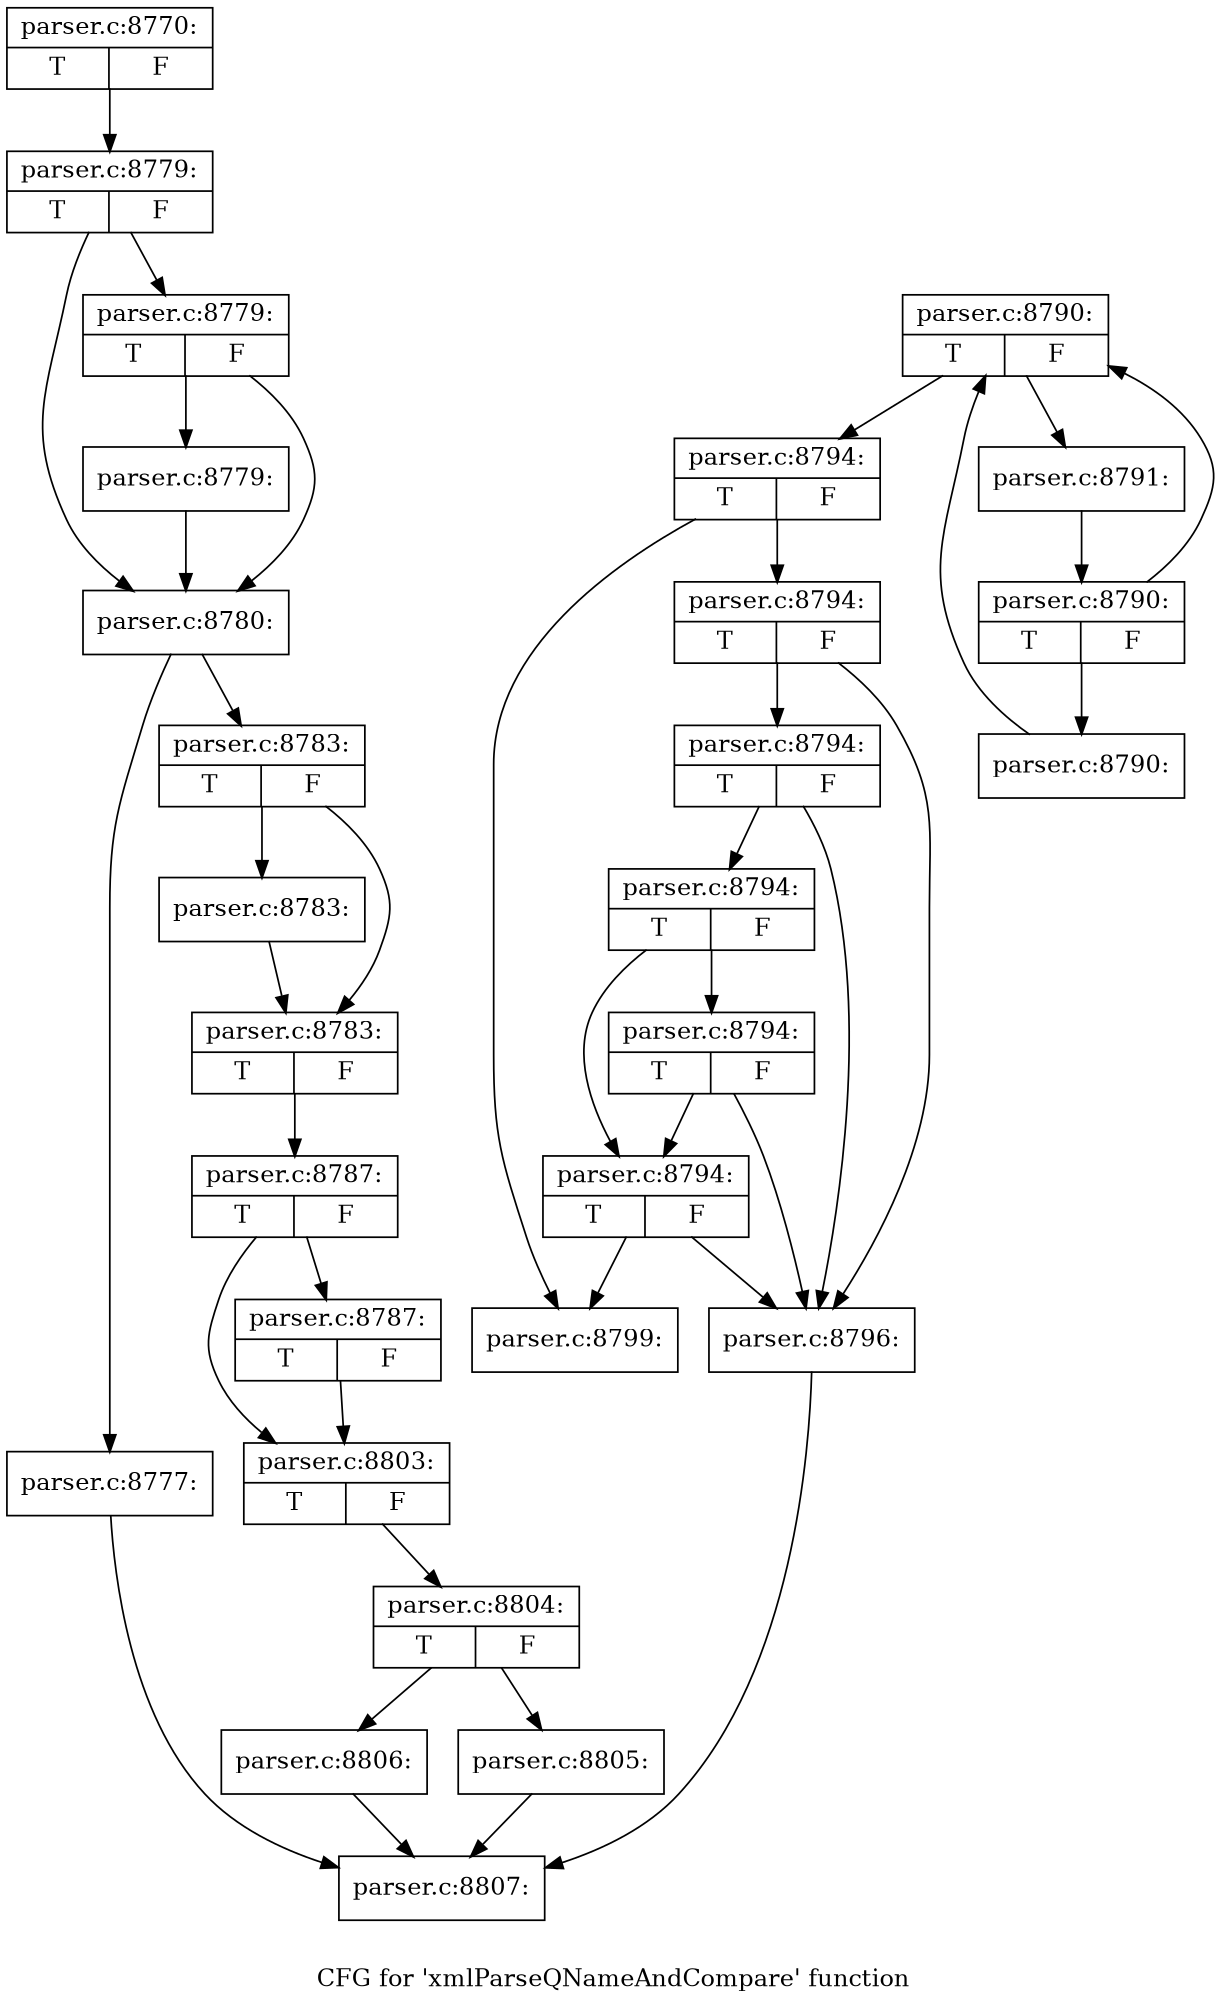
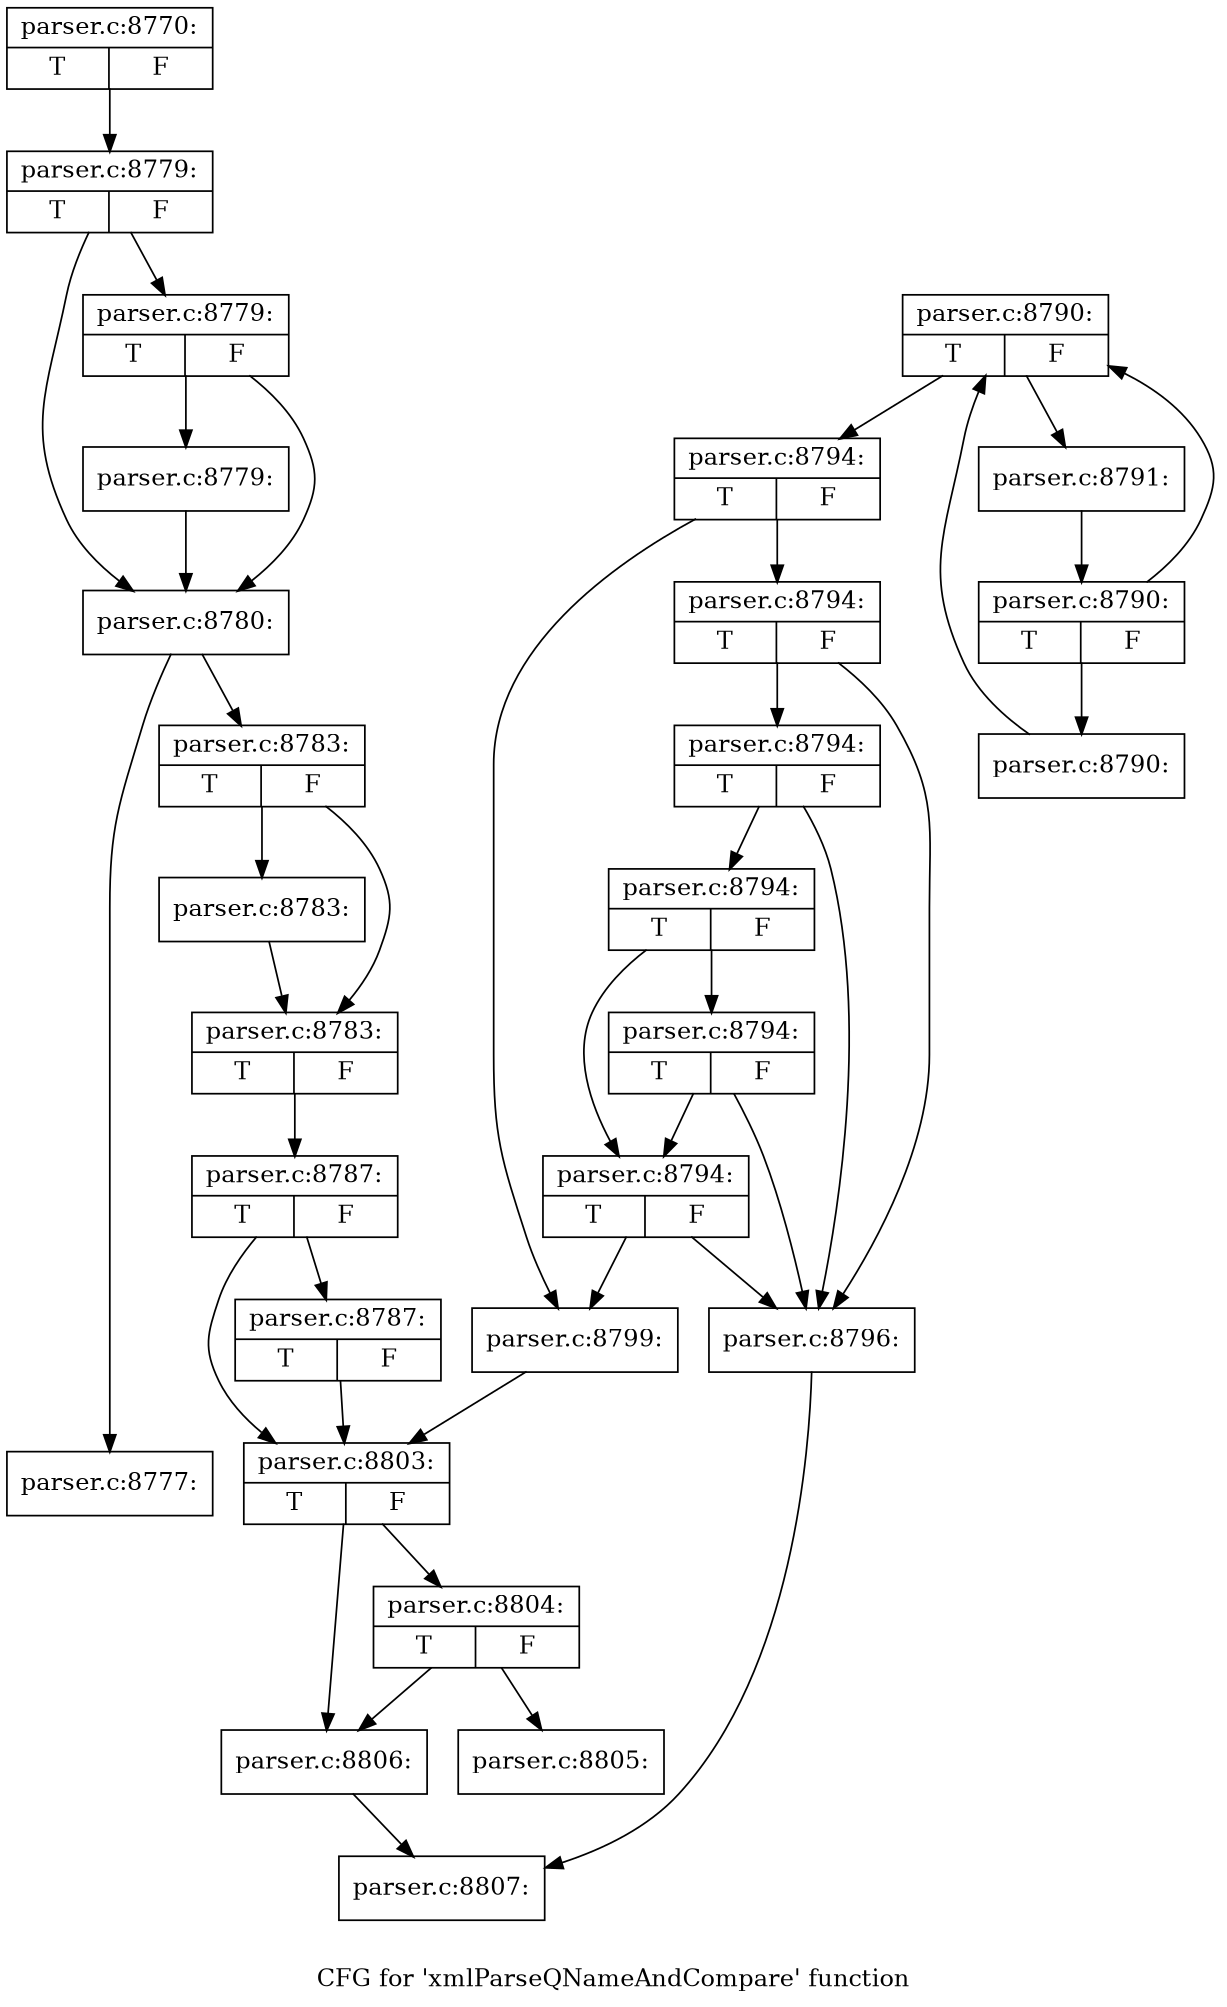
edge "parser.c:8799:" -> "parser.c:8803:": added
edge "parser.c:8803:" -> "parser.c:8806:": added
edge "parser.c:8777:" -> "parser.c:8807:": removed
edge "parser.c:8805:" -> "parser.c:8807:": removed
